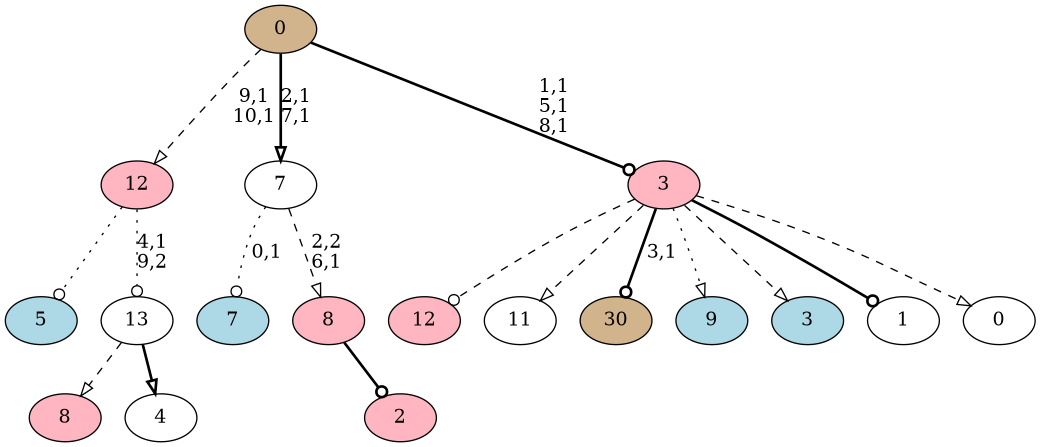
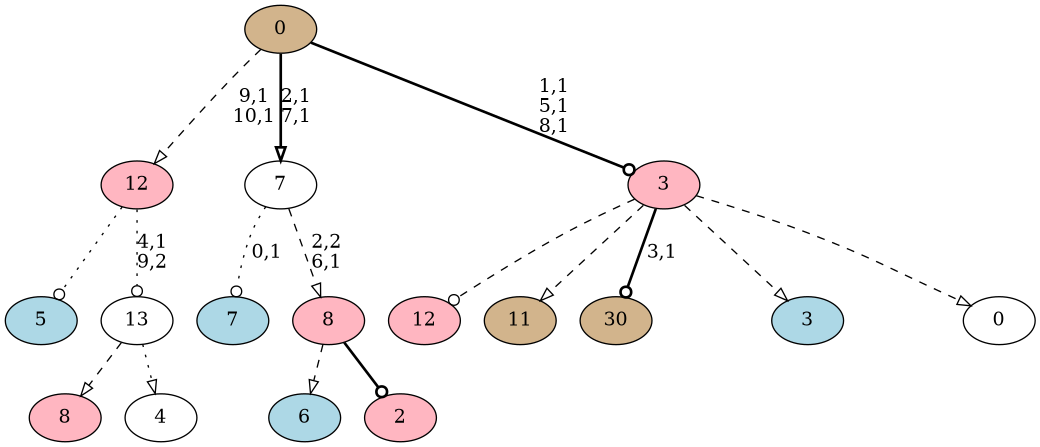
node "11": fillcolor white -> tan
node "9": removed
node "1": removed
edge "13" -> "4": style bold -> dotted
node "6": added
